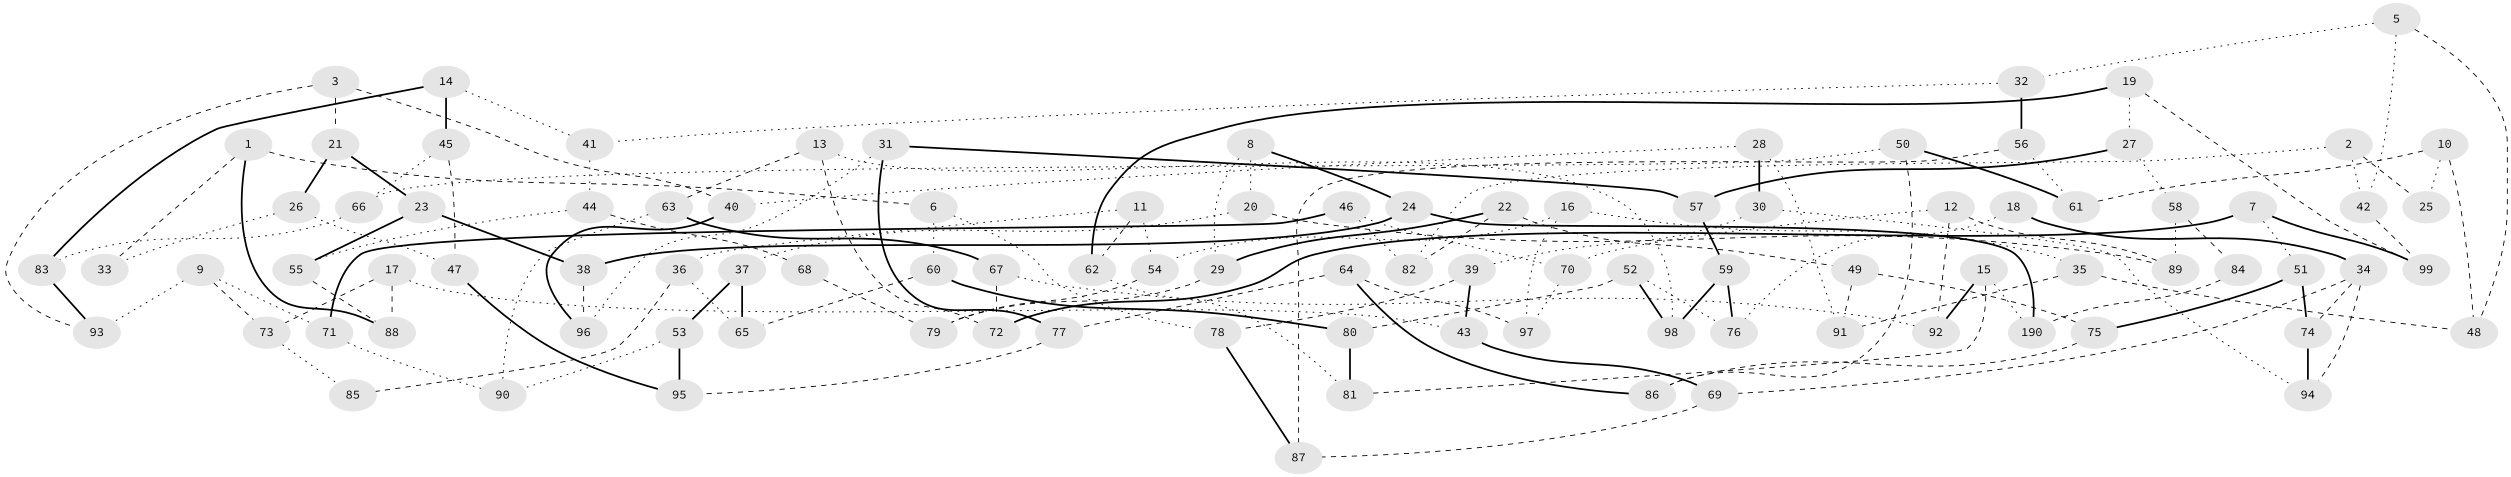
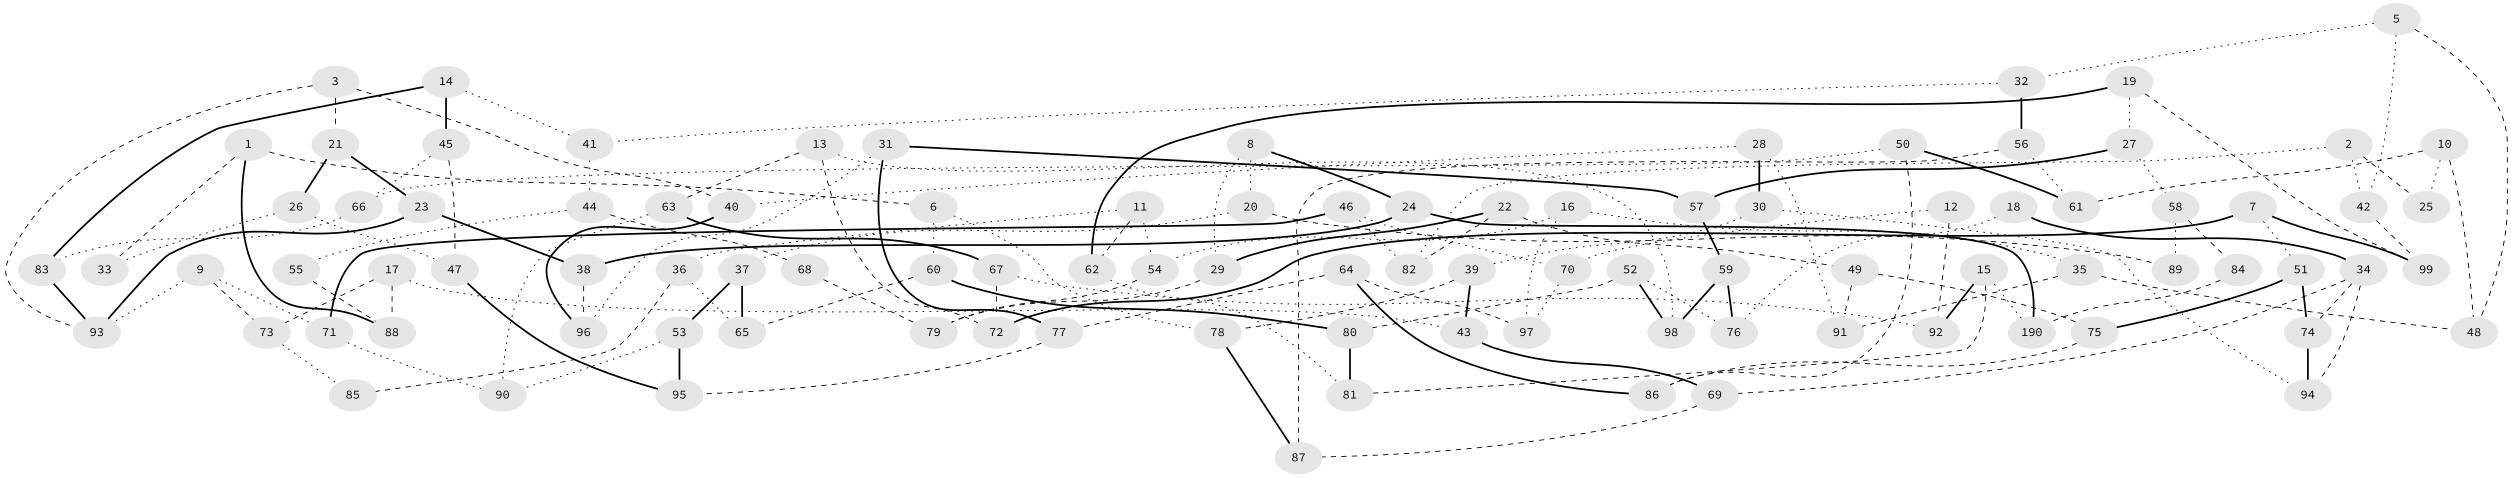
edge "23" -- "55": now "23" -- "93"
edge "12" -- "89": removed
